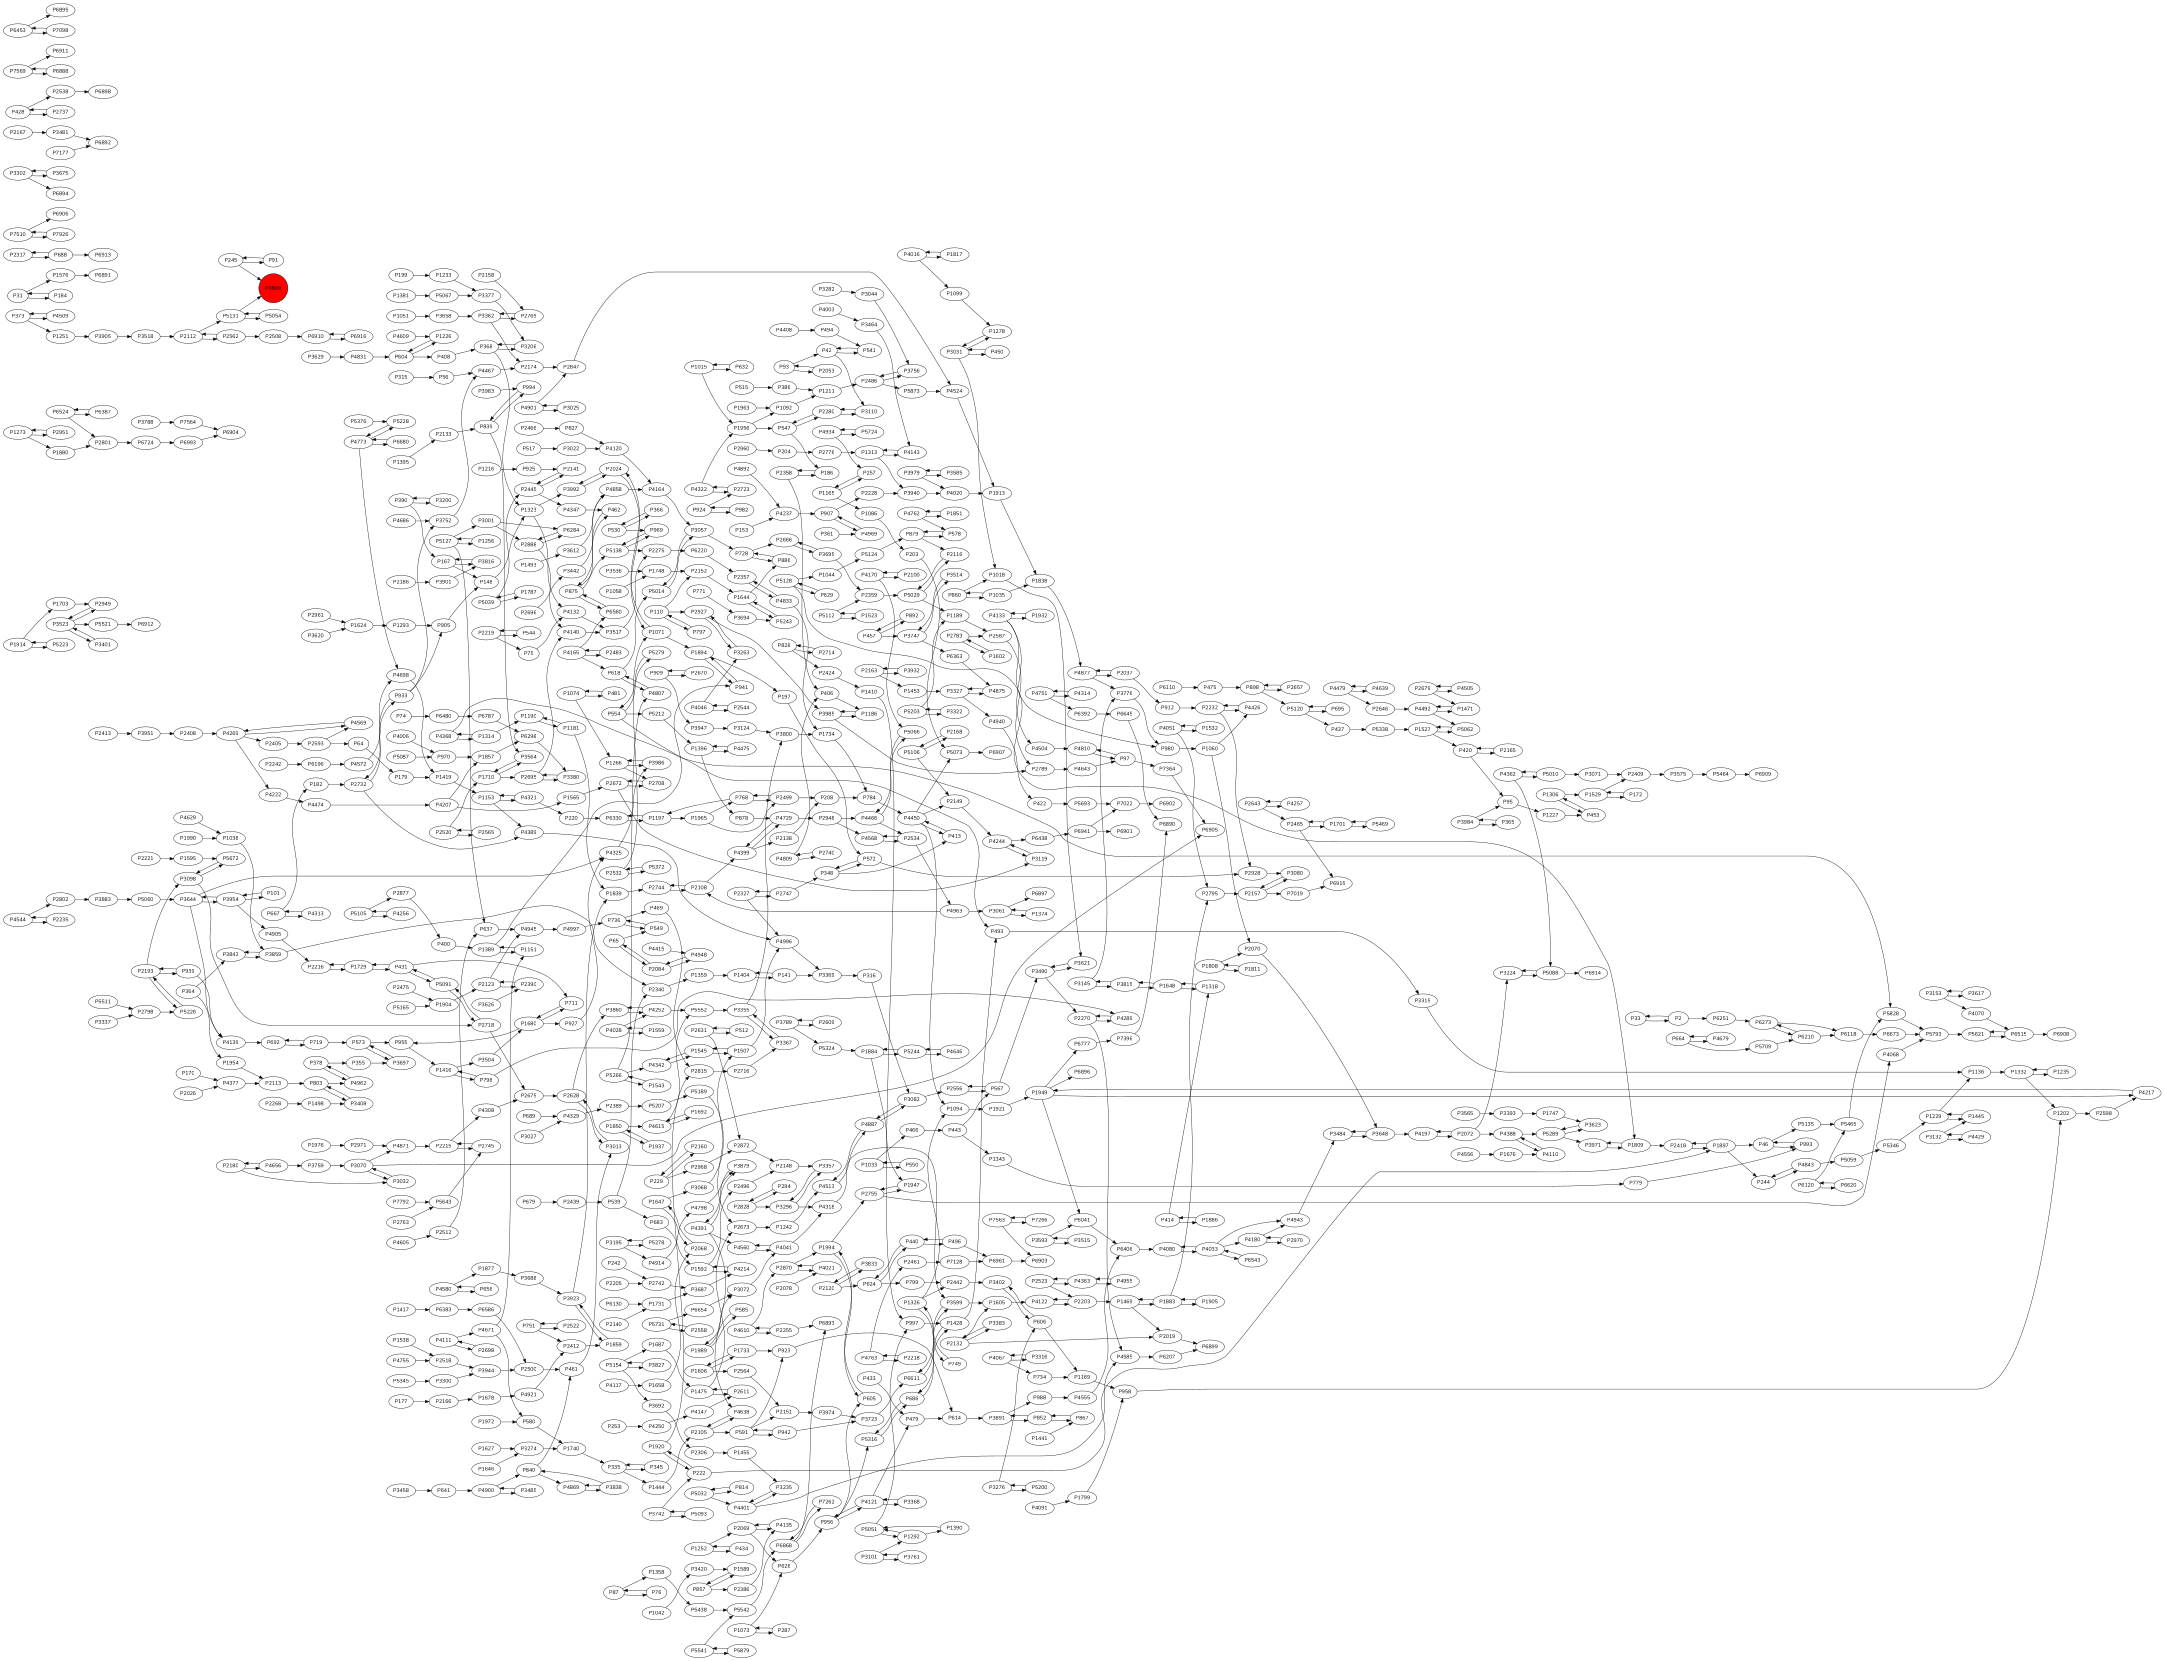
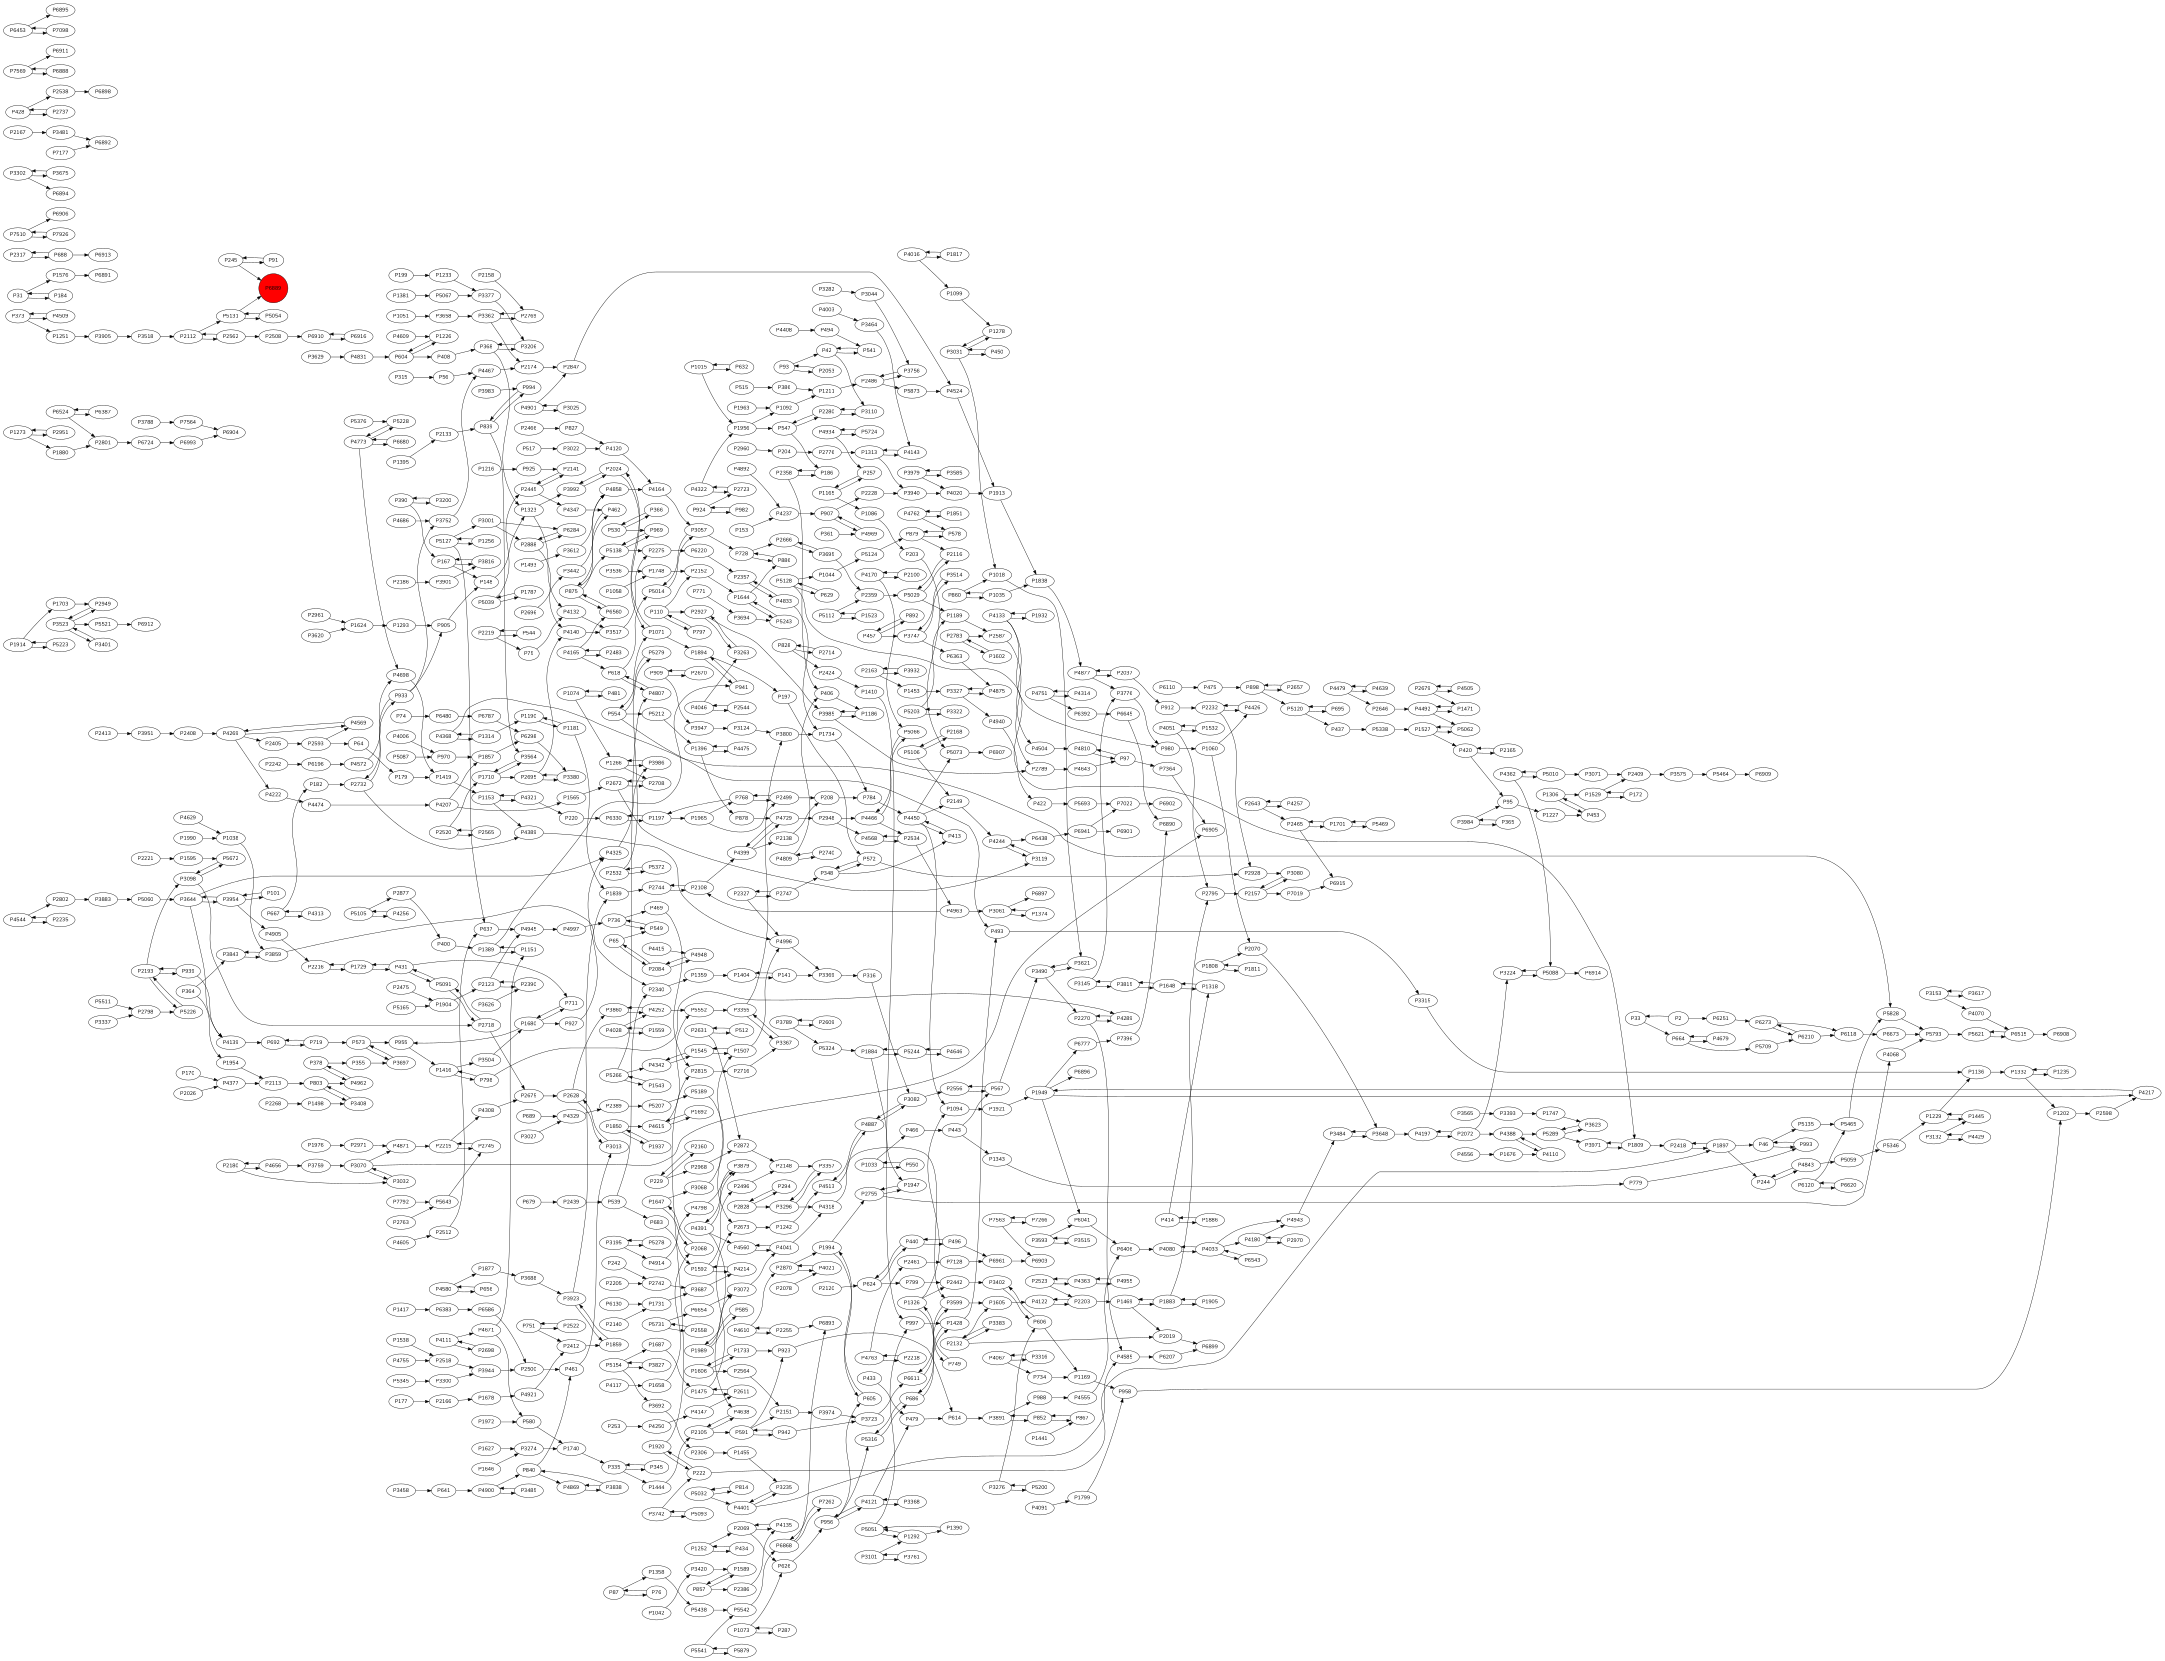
edge "P33" -> "P2": now "P33" -> "P664"
node "P3833": removed
